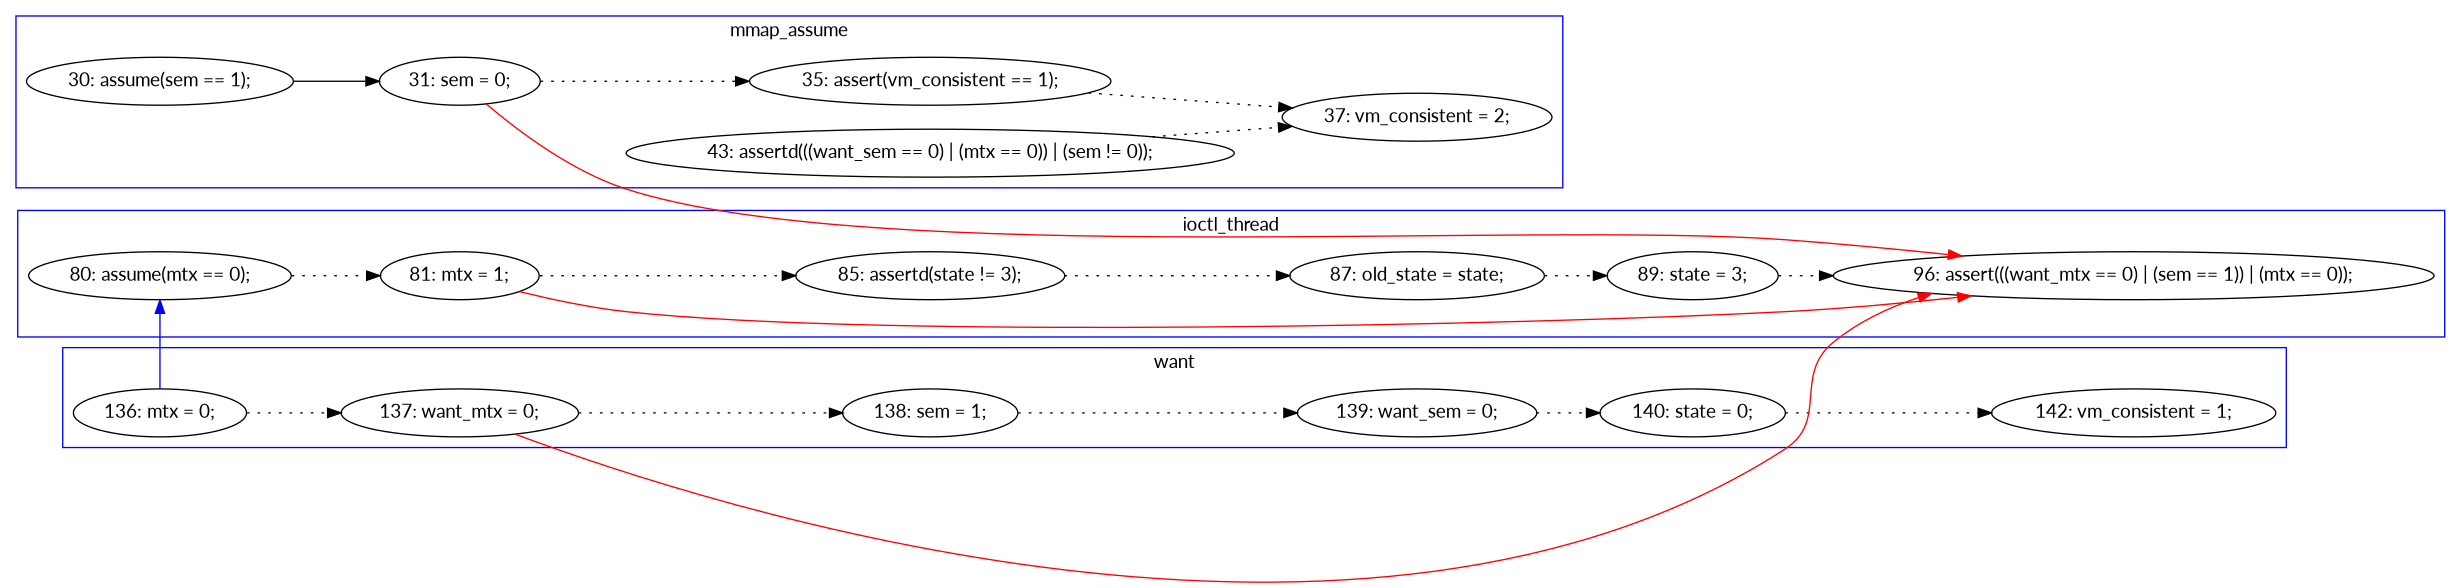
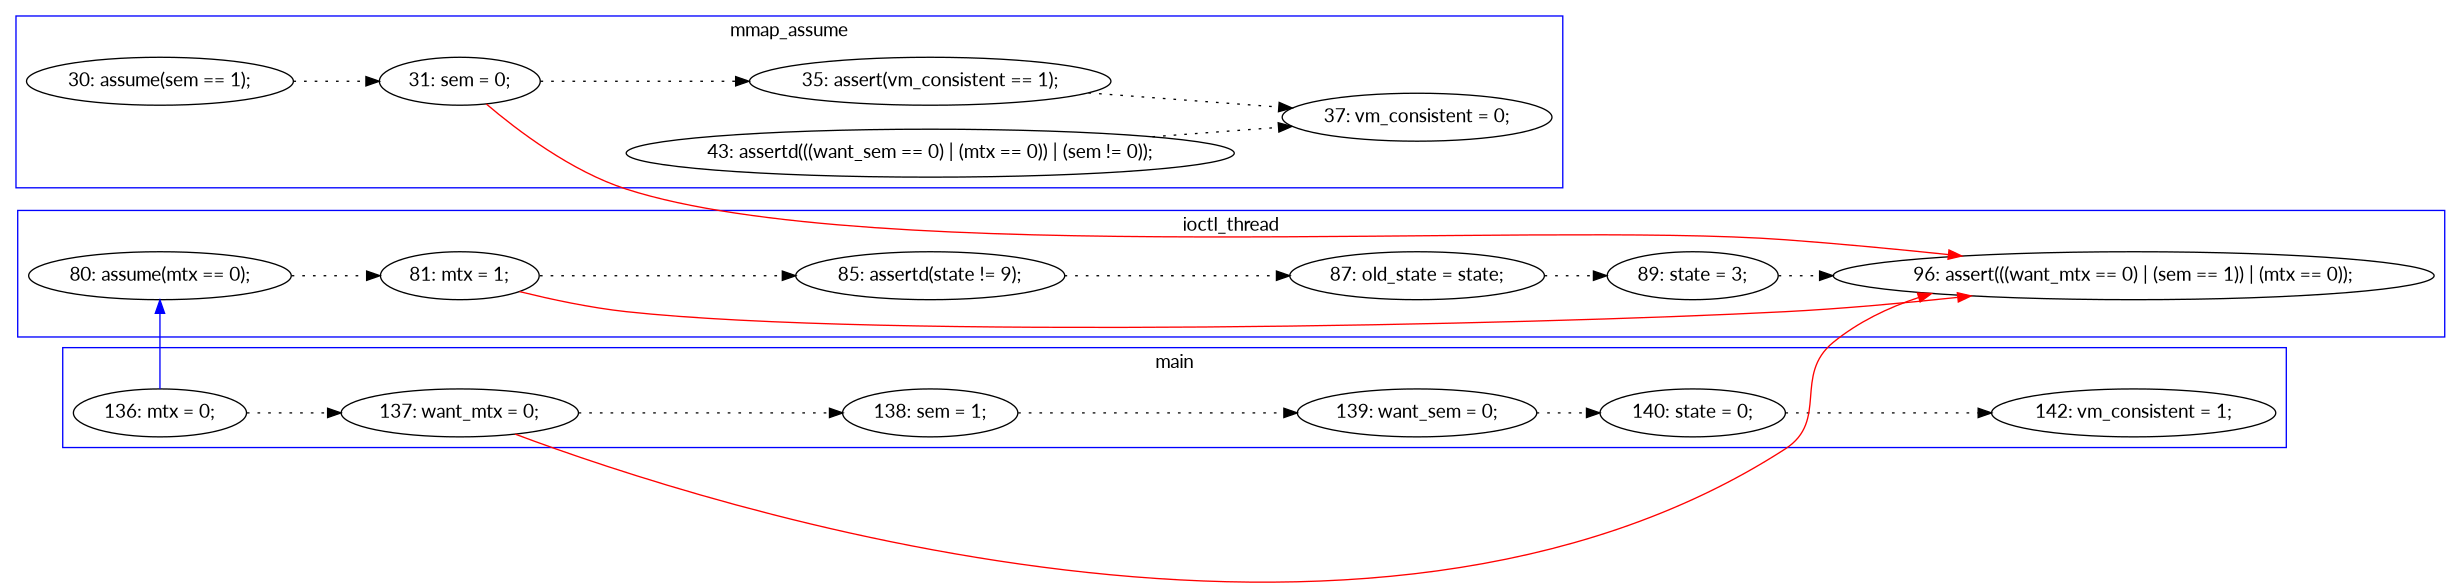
edge "30: assume(sem == 1);" -> "31: sem = 0;": style solid -> dotted
node "37: vm_consistent = 2;": label "37: vm_consistent = 2;" -> "37: vm_consistent = 0;"
node "85: assertd(state != 3);": label "85: assertd(state != 3);" -> "85: assertd(state != 9);"
cluster "want": label "want" -> "main"
